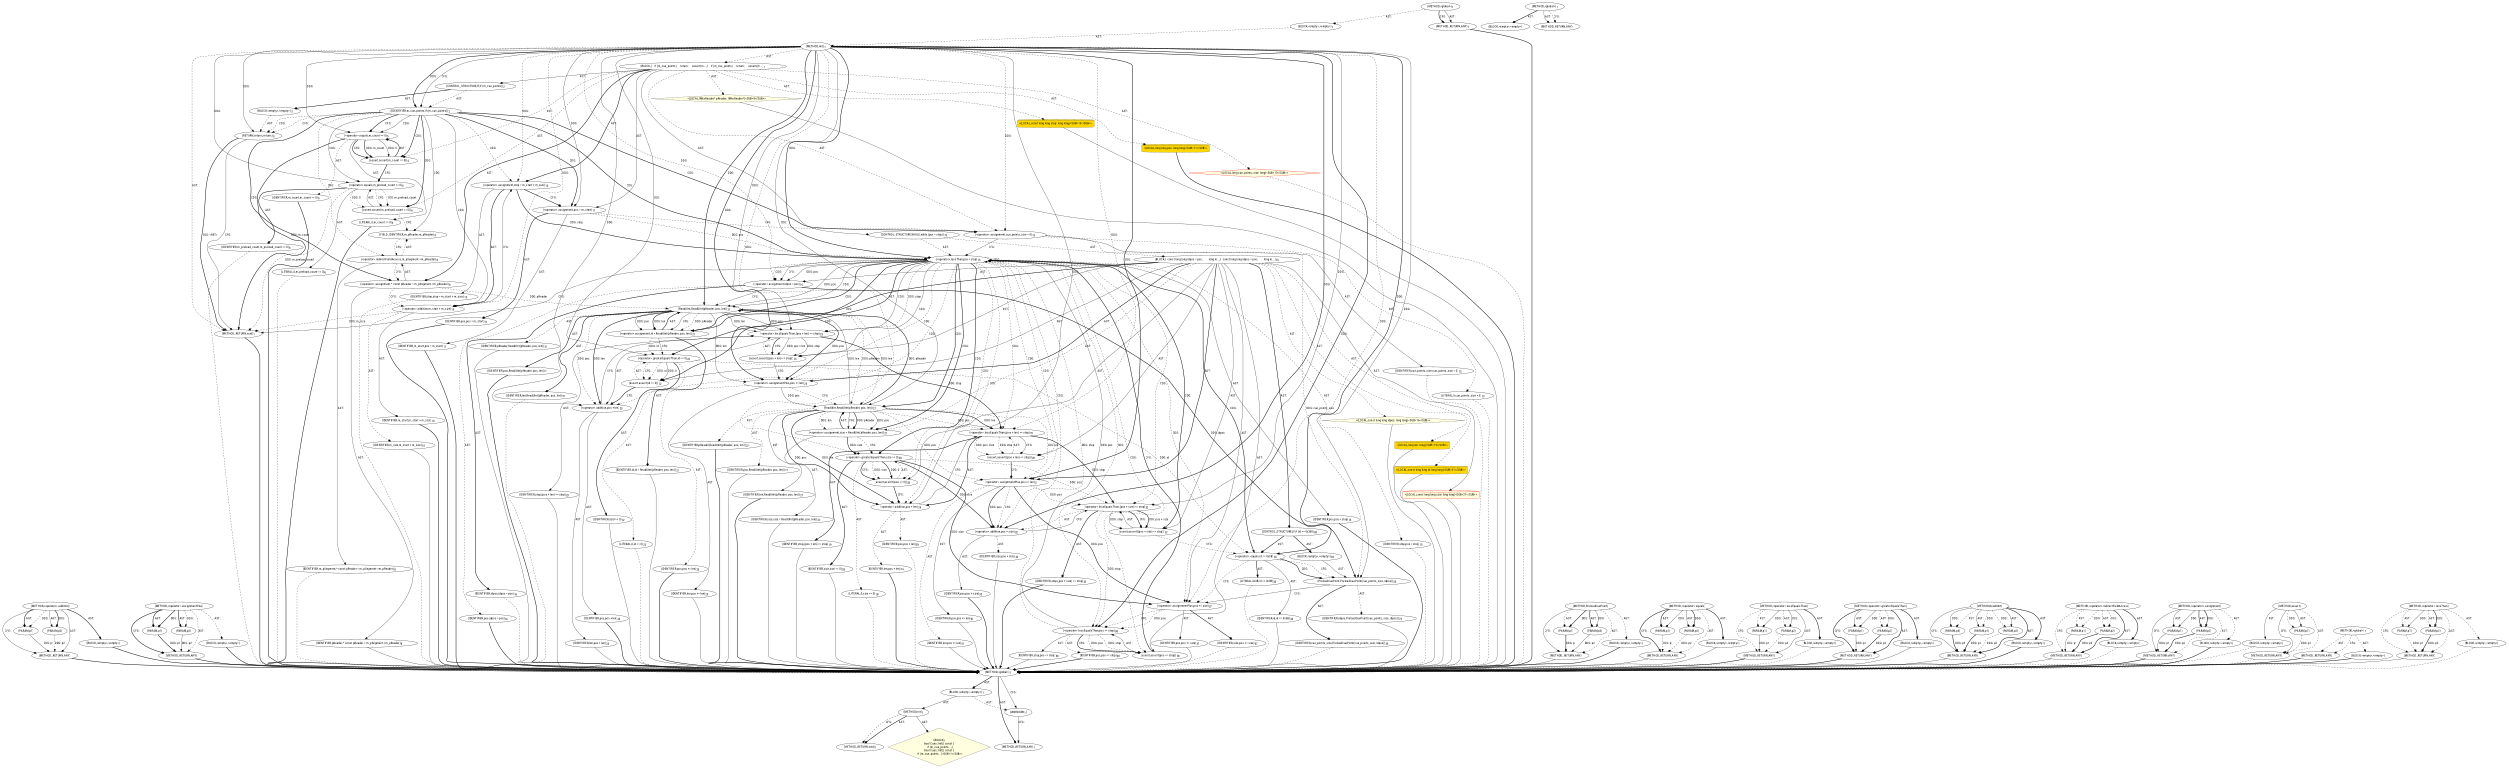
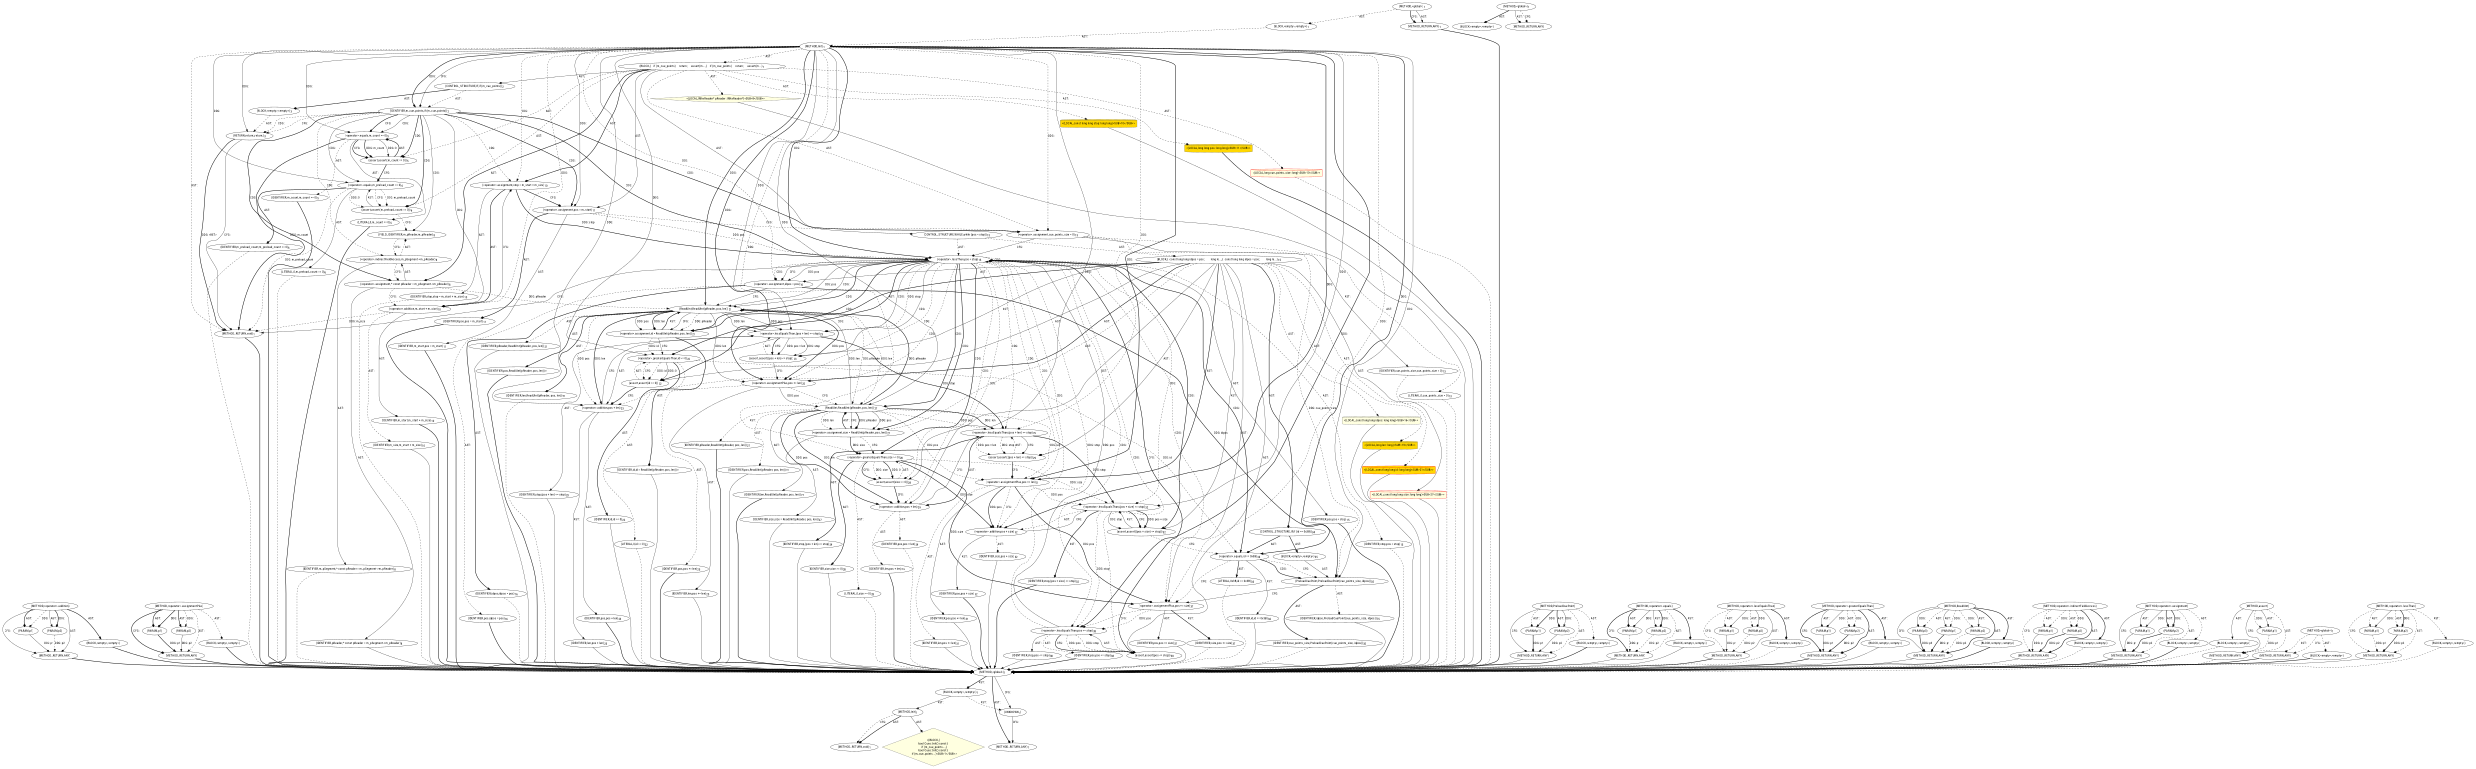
node "<(LOCAL,long cue_points_size: long)<SUB>13</SUB>>": shape diamond -> cylinder
node "<(LOCAL,const long long idpos: long long)<SUB>16</SUB>>": shape diamond -> cylinder
node "<(LOCAL,const long long id: long long)<SUB>21</SUB>>": color gray40 -> red
